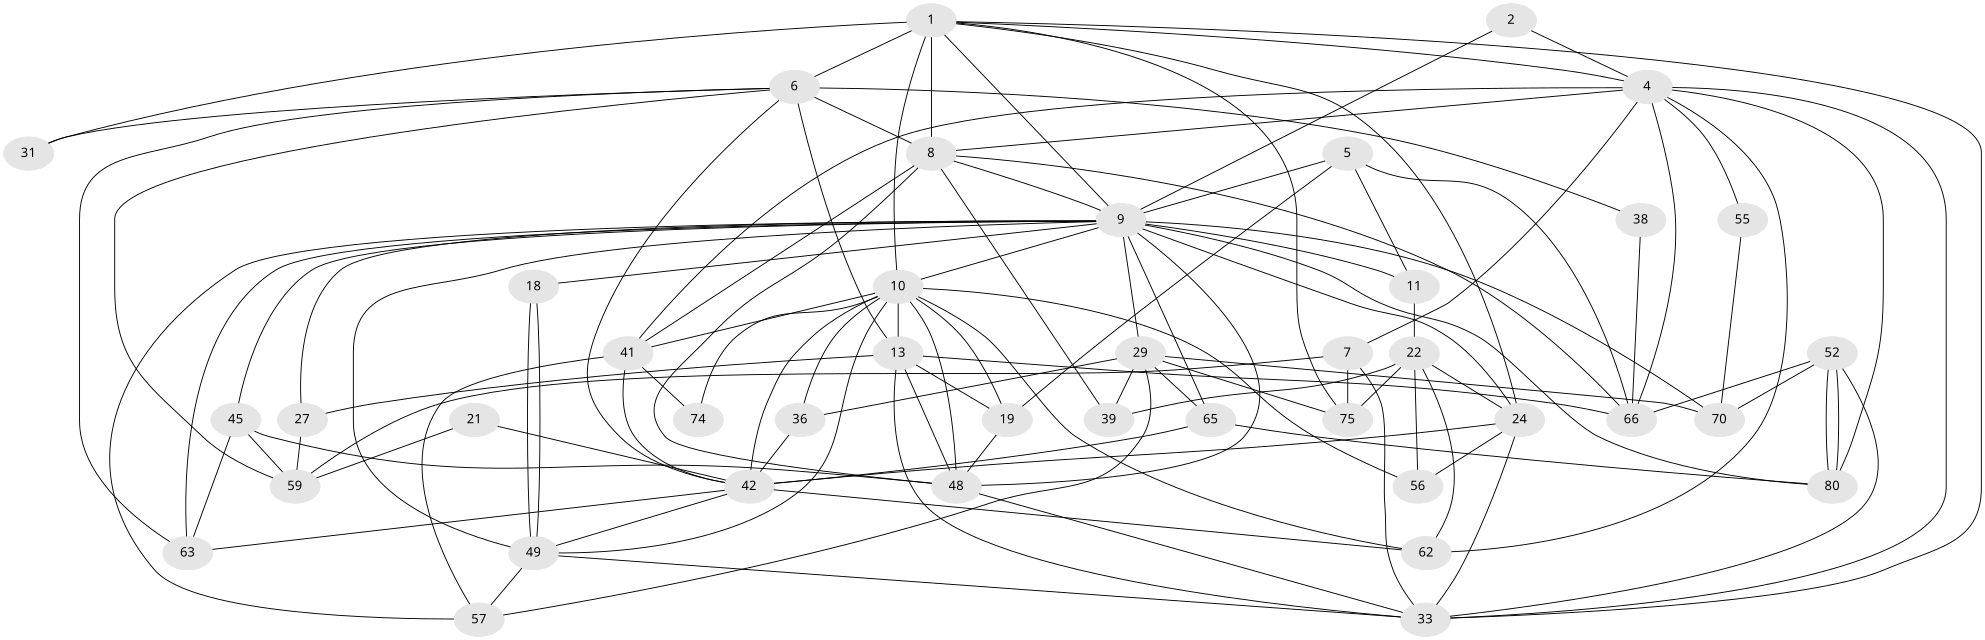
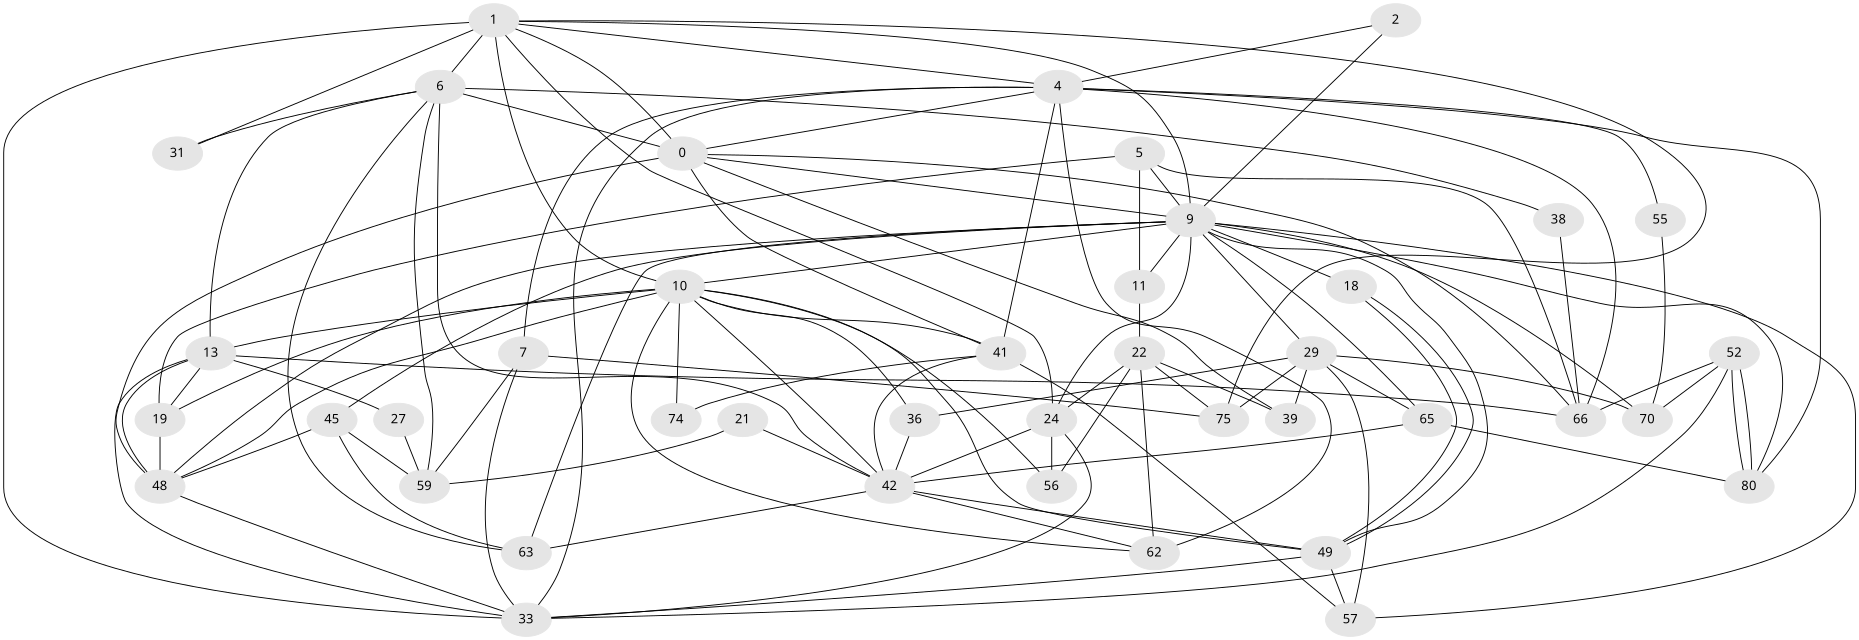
node "8": label "8" -> "0"
edge "9" -- "27": removed
